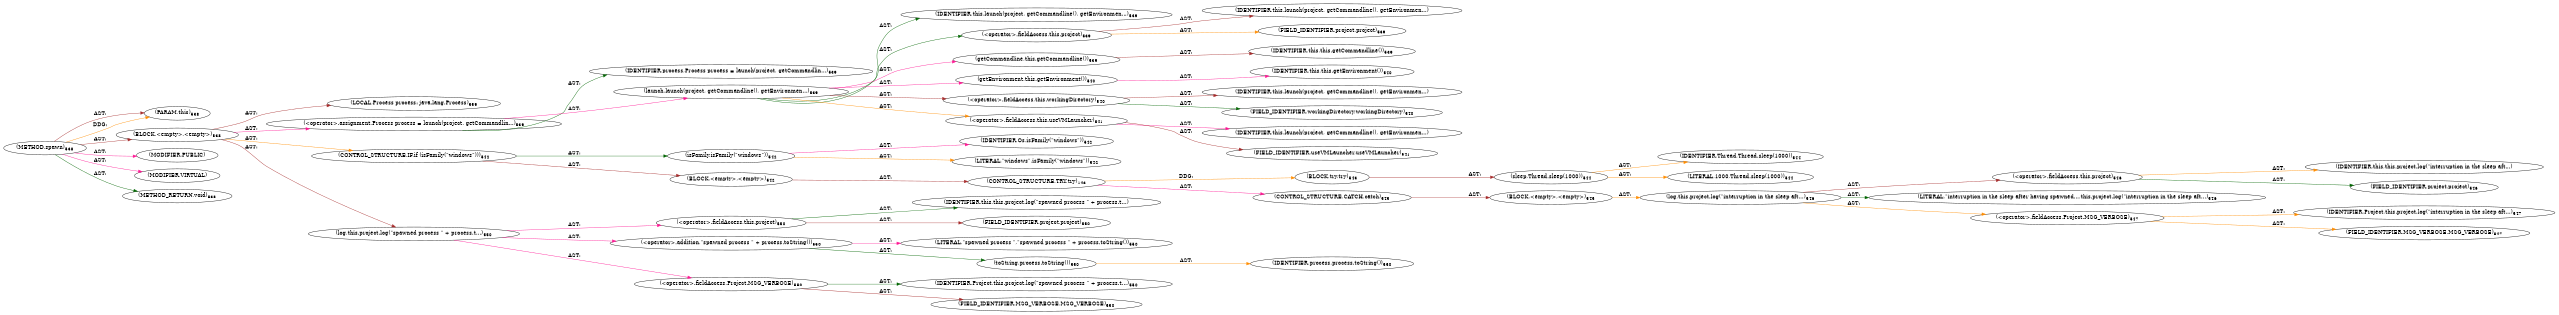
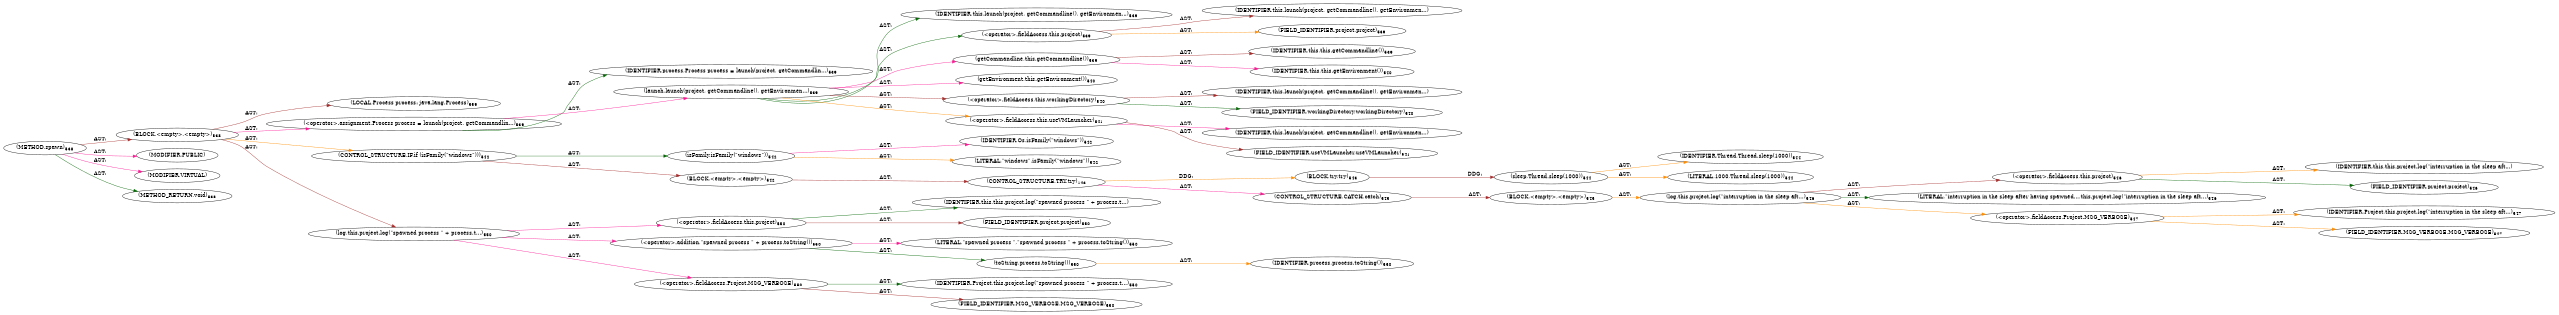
edge "(getEnvironment,this.getEnvironment())" -> "(IDENTIFIER,this,this.getEnvironment())": now "(getCommandline,this.getCommandline())" -> "(IDENTIFIER,this,this.getEnvironment())"
node "(PARAM,this)": removed
edge "(BLOCK,try,try)" -> "(sleep,Thread.sleep(1000))": label "AST: " -> "DDG: "
